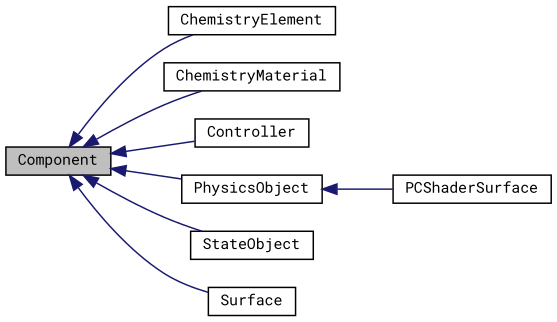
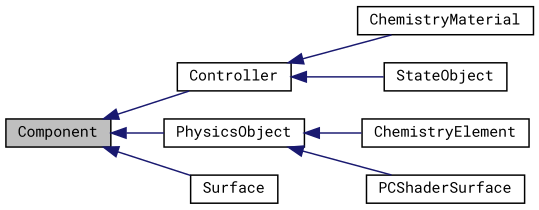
edge "ChemistryElement" -> "Component": now "ChemistryElement" -> "PhysicsObject"
edge "ChemistryMaterial" -> "Component": now "ChemistryMaterial" -> "Controller"
edge "StateObject" -> "Component": now "StateObject" -> "Controller"
